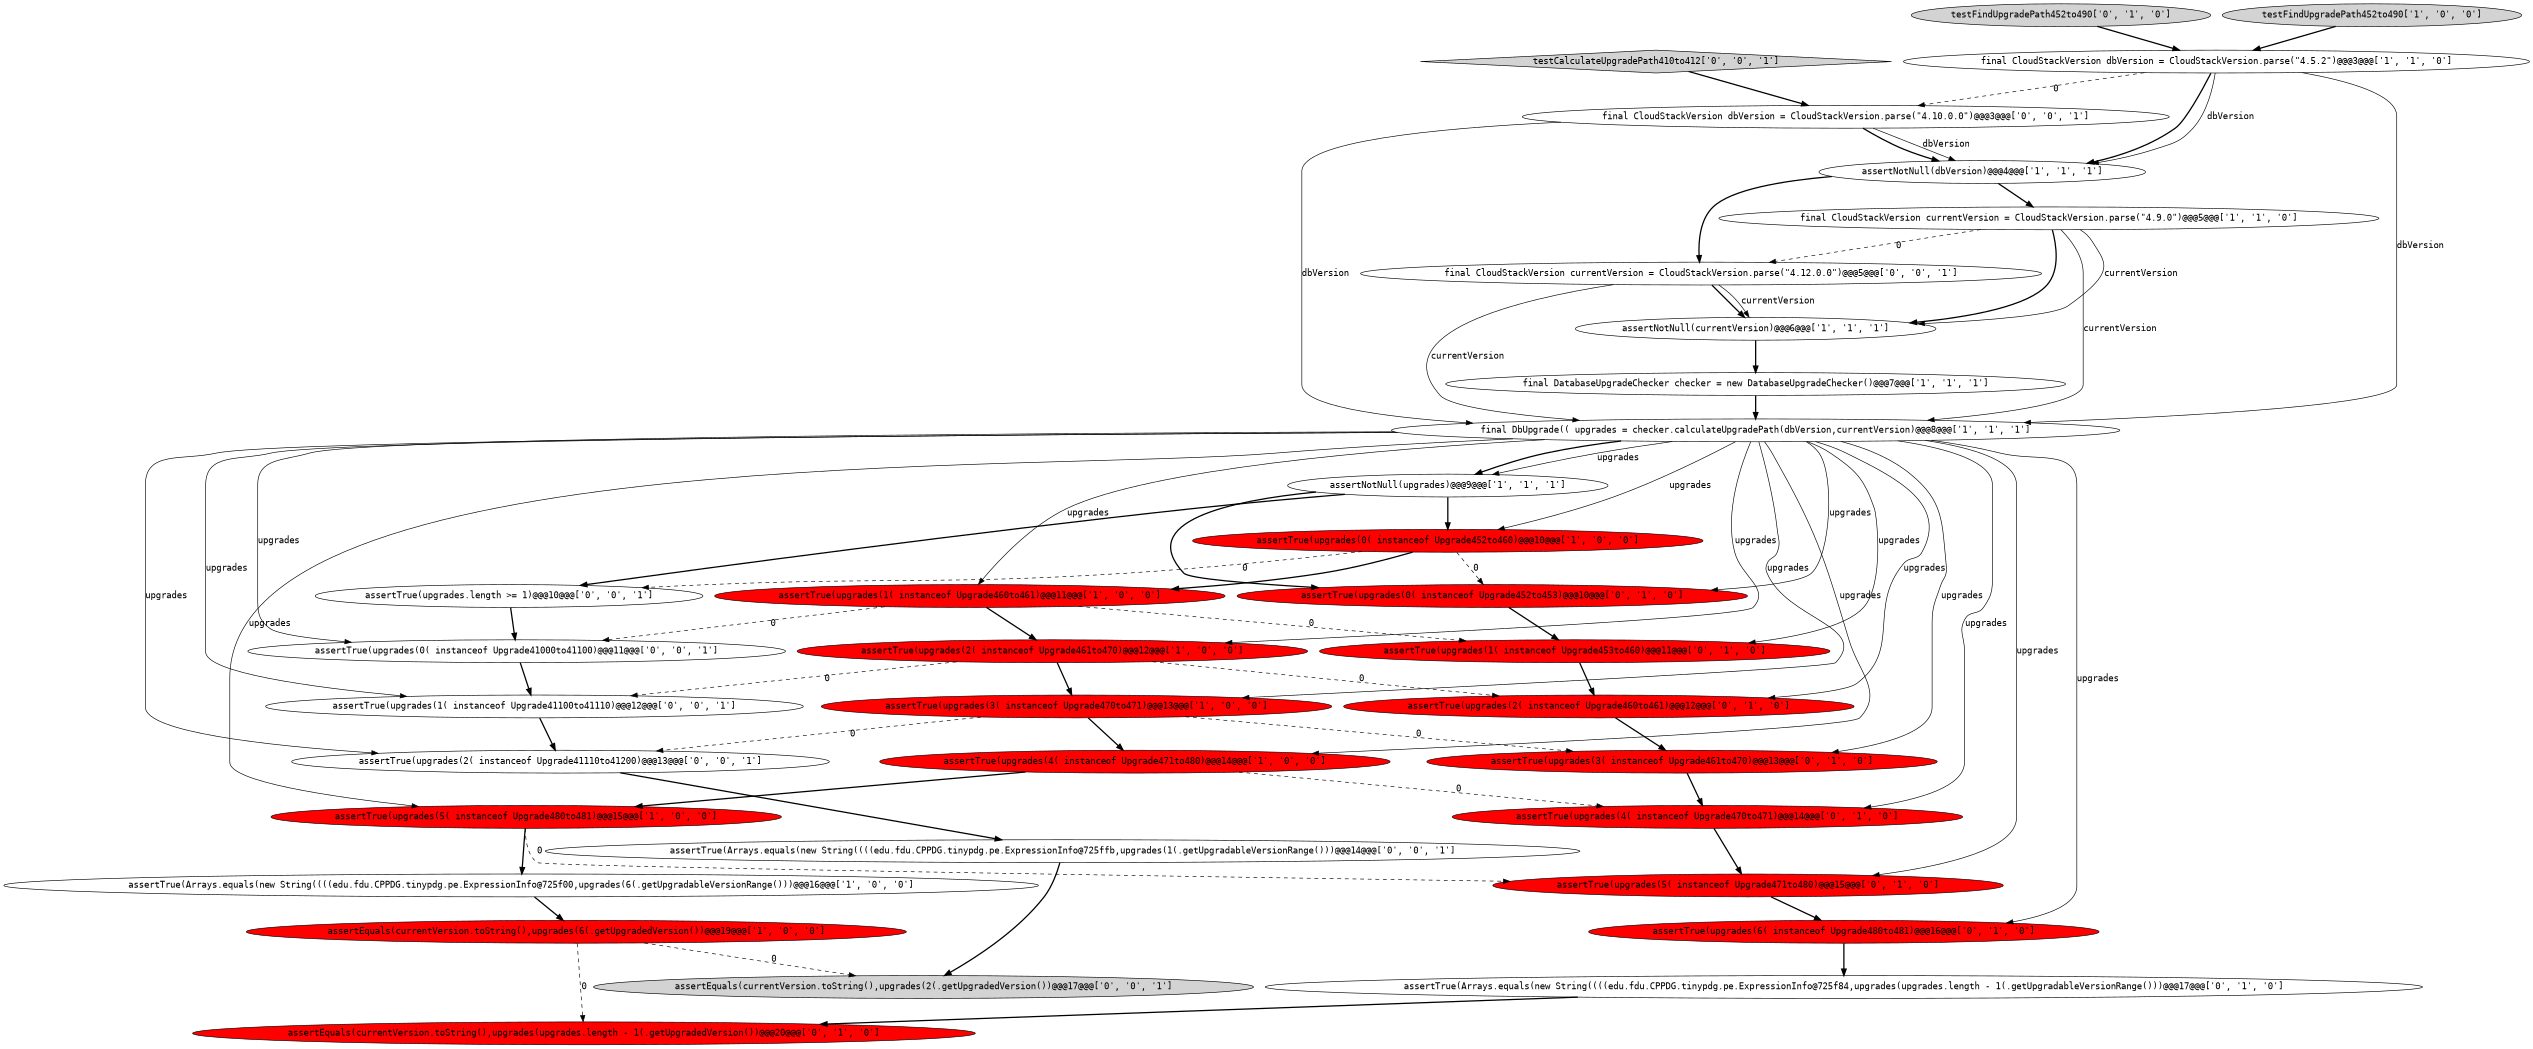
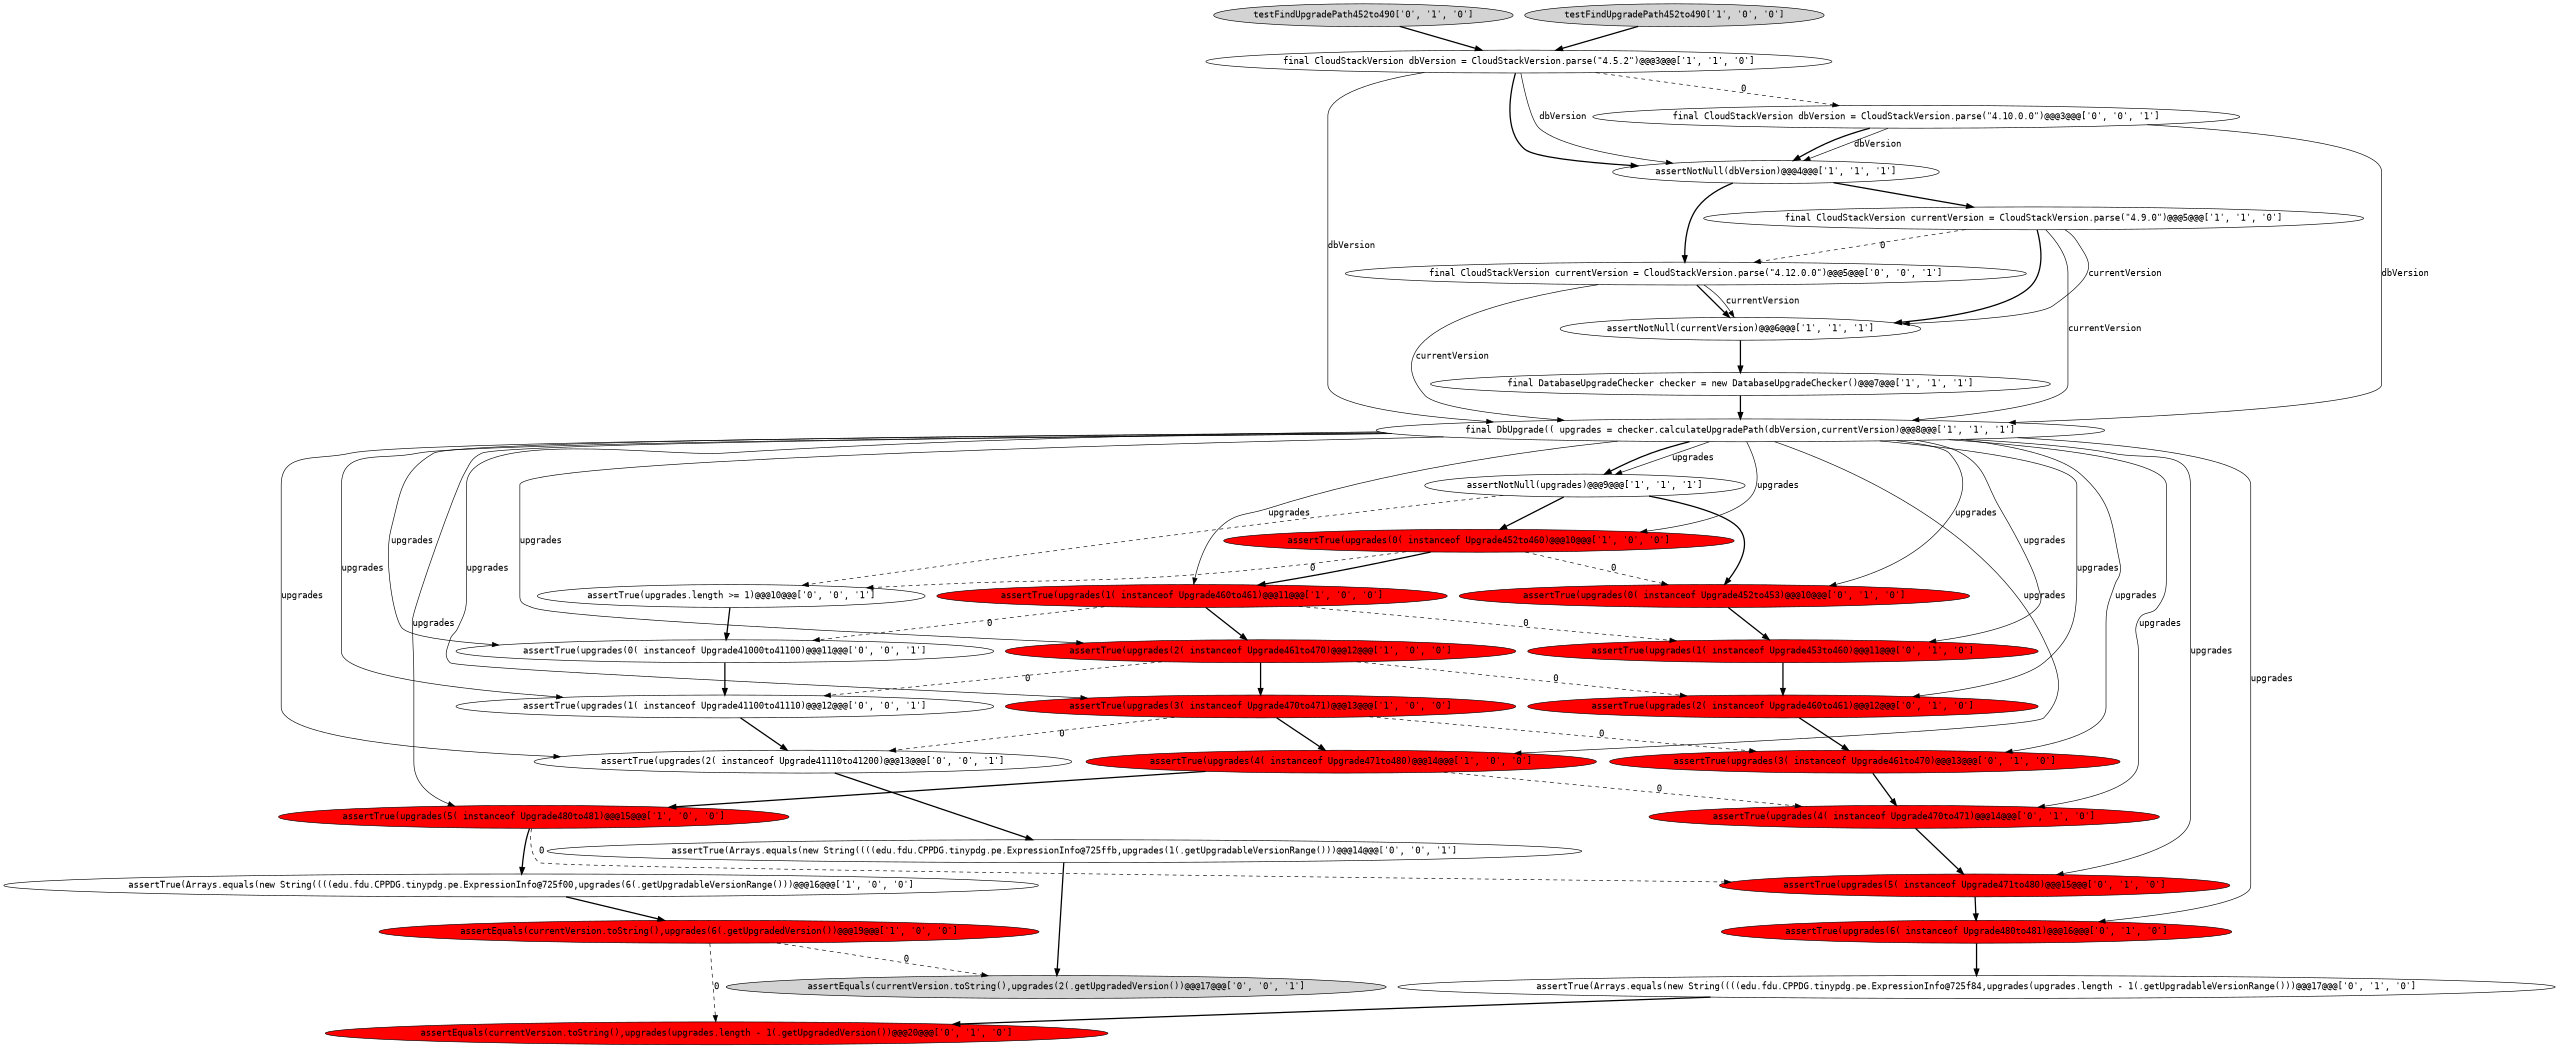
node "testCalculateUpgradePath410to412['0', '0', '1']": removed
edge "assertNotNull(upgrades)@@@9@@@['1', '1', '1']" -> "assertTrue(upgrades.length >= 1)@@@10@@@['0', '0', '1']": style bold -> dashed
